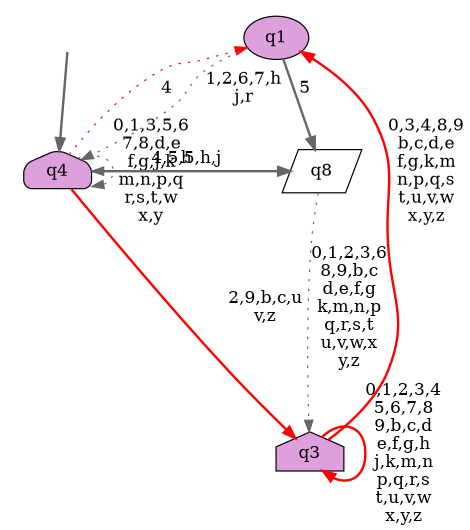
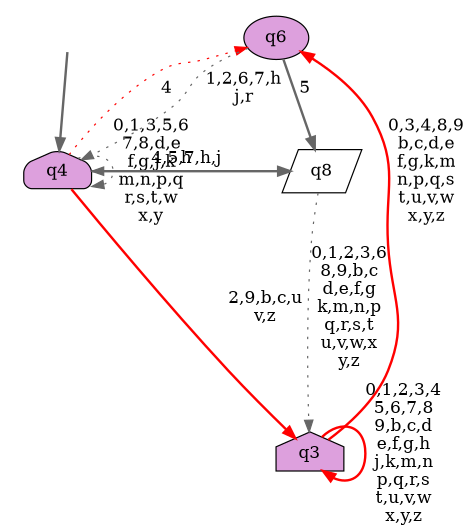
node "q1": label "q1" -> "q6"
edge "q8" -> "q4": label "4,5,5,h,j" -> "4,5,7,h,j"
